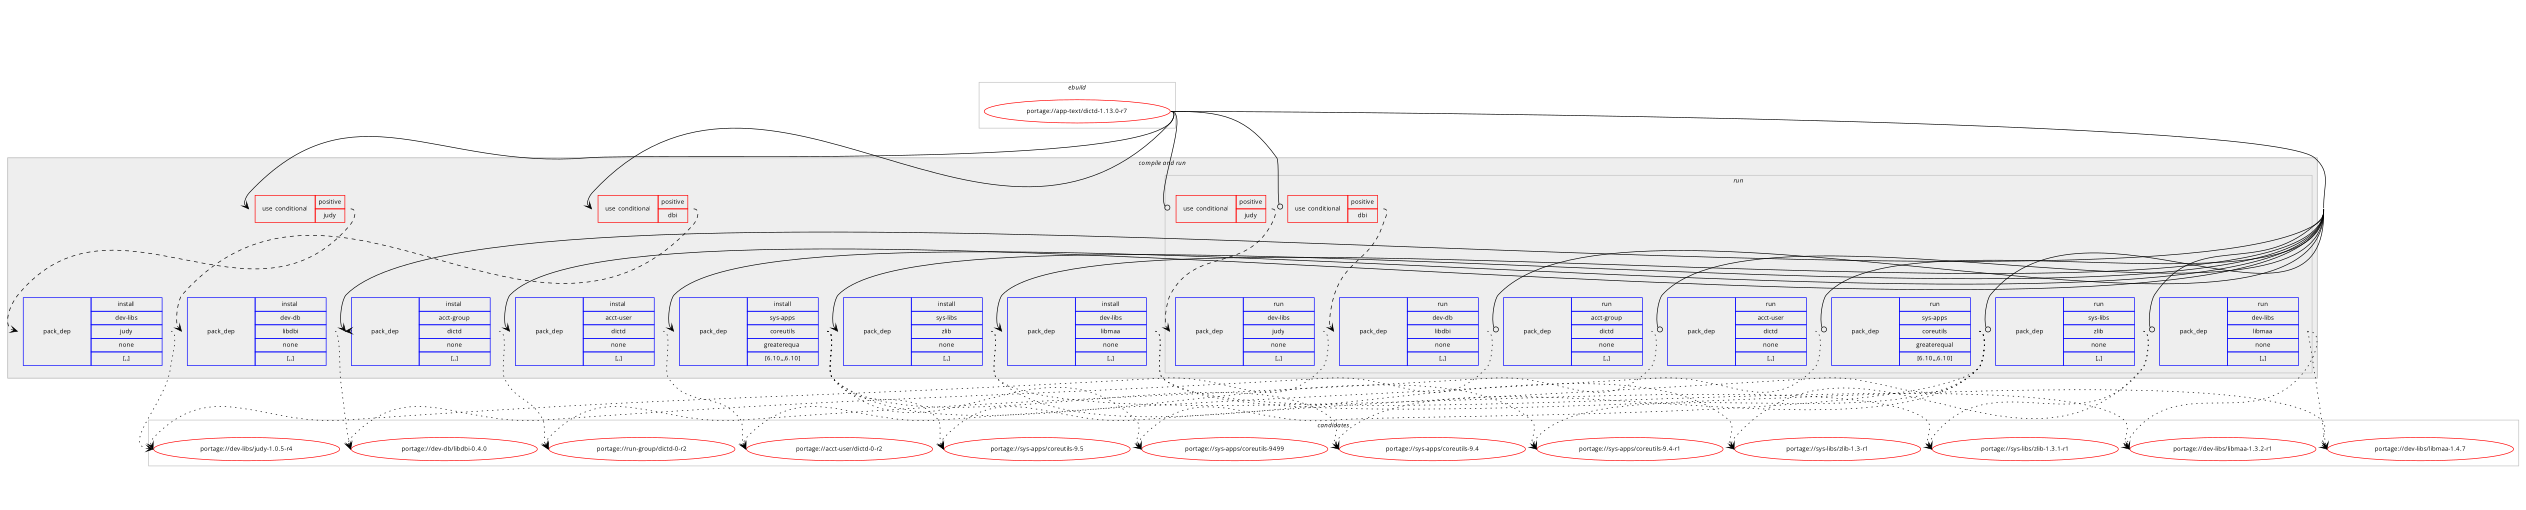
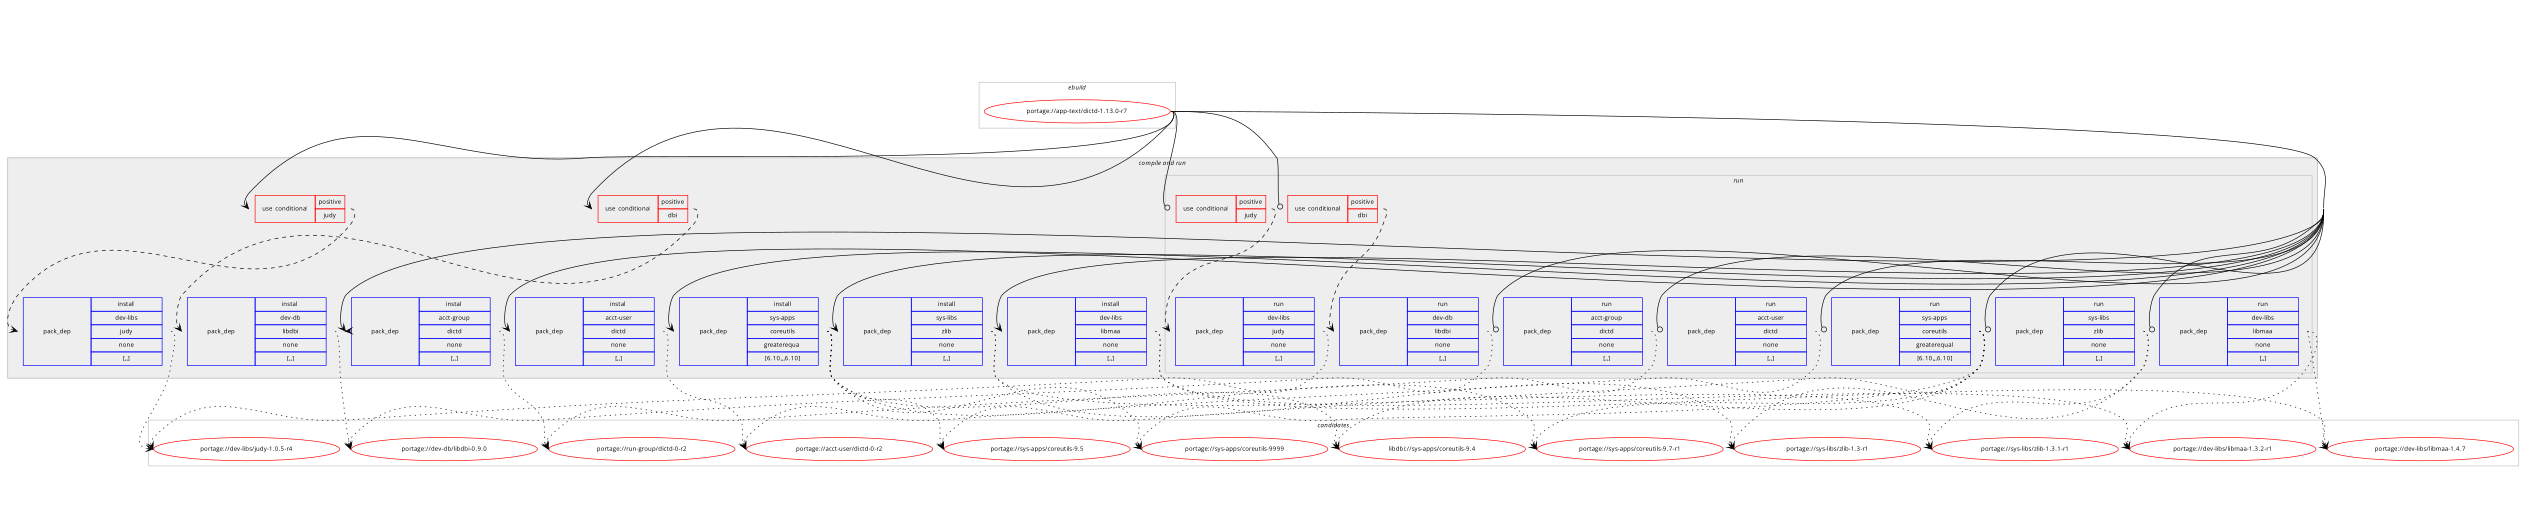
node "portage://dev-db/libdbi-0.4.0": label "portage://dev-db/libdbi-0.4.0" -> "portage://dev-db/libdbi-0.9.0"
node "portage://sys-apps/coreutils-9499": label "portage://sys-apps/coreutils-9499" -> "portage://sys-apps/coreutils-9999"
node "portage://sys-apps/coreutils-9.4": label "portage://sys-apps/coreutils-9.4" -> "libdbi://sys-apps/coreutils-9.4"
node "portage://sys-apps/coreutils-9.4-r1": label "portage://sys-apps/coreutils-9.4-r1" -> "portage://sys-apps/coreutils-9.7-r1"
